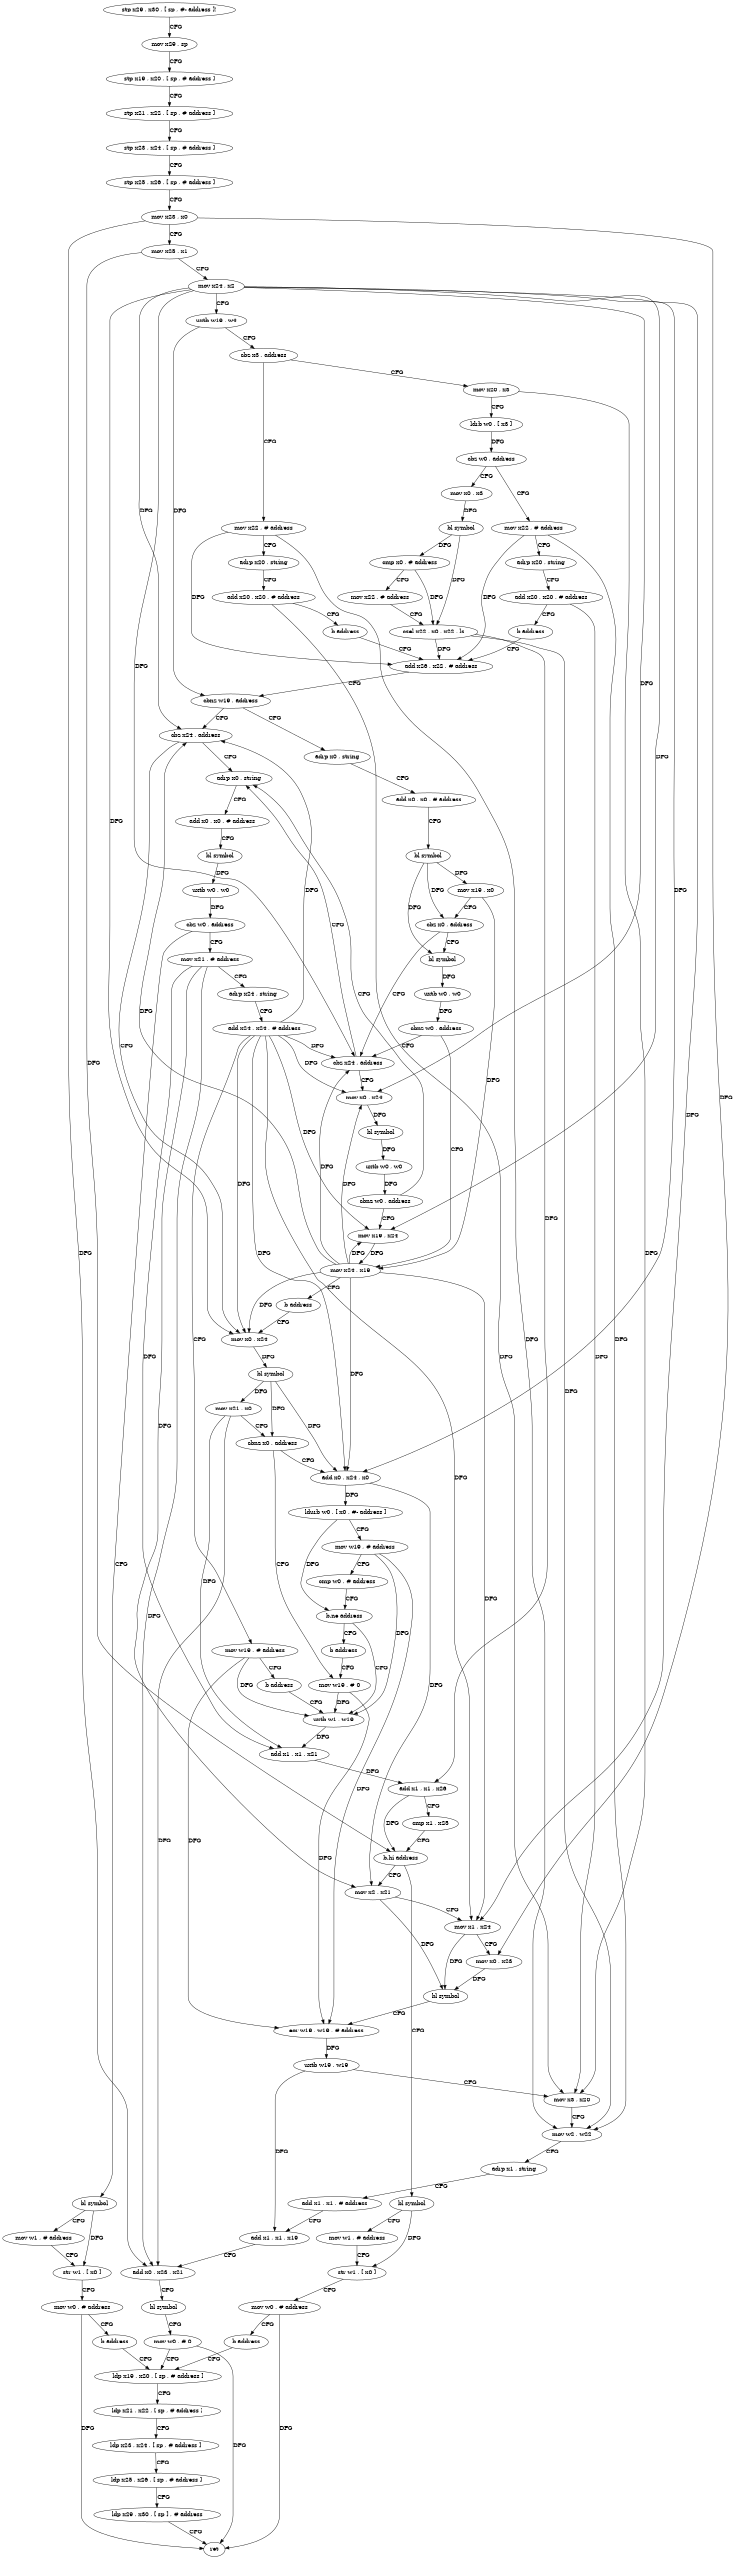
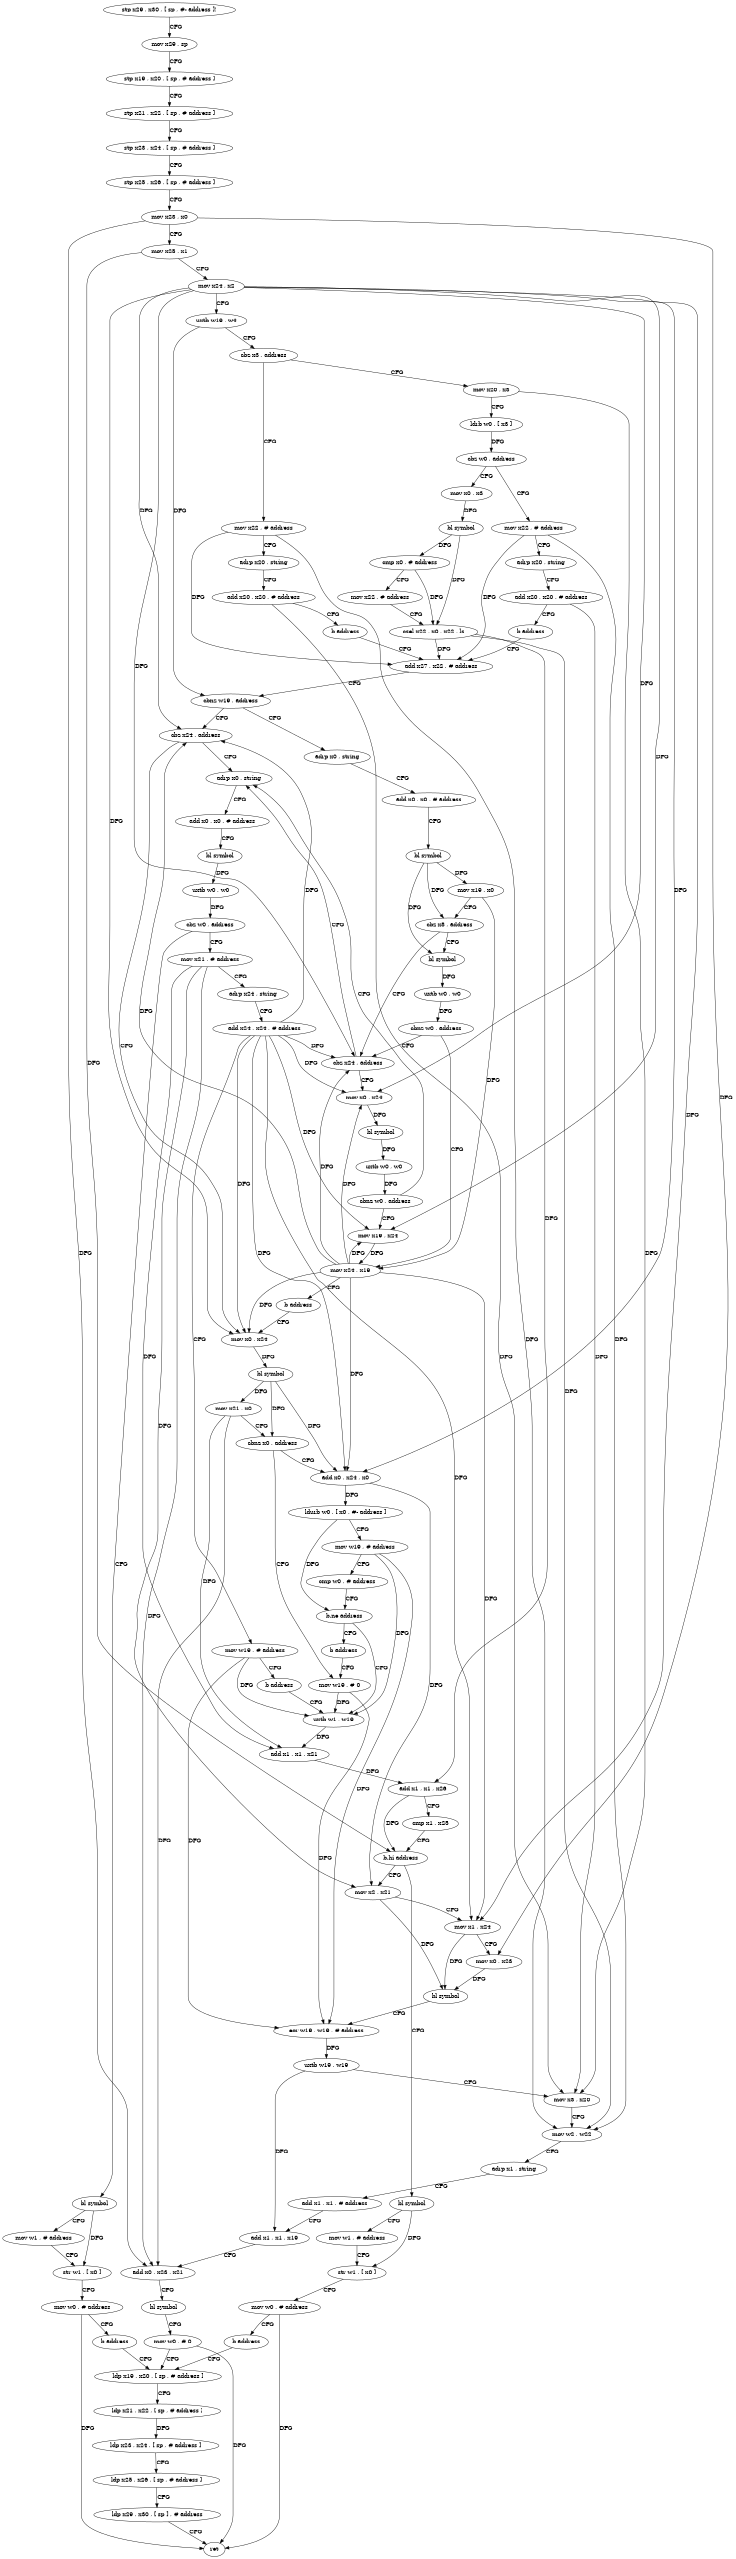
node "add x26 , x22 , # address": label "add x26 , x22 , # address" -> "add x27 , x22 , # address"
node "cbz x0 , address": label "cbz x0 , address" -> "cbz x8 , address"
edge "ldp x21 , x22 , [ sp , # address ]" -> "ldp x23 , x24 , [ sp , # address ]": label "CFG" -> "DFG"
